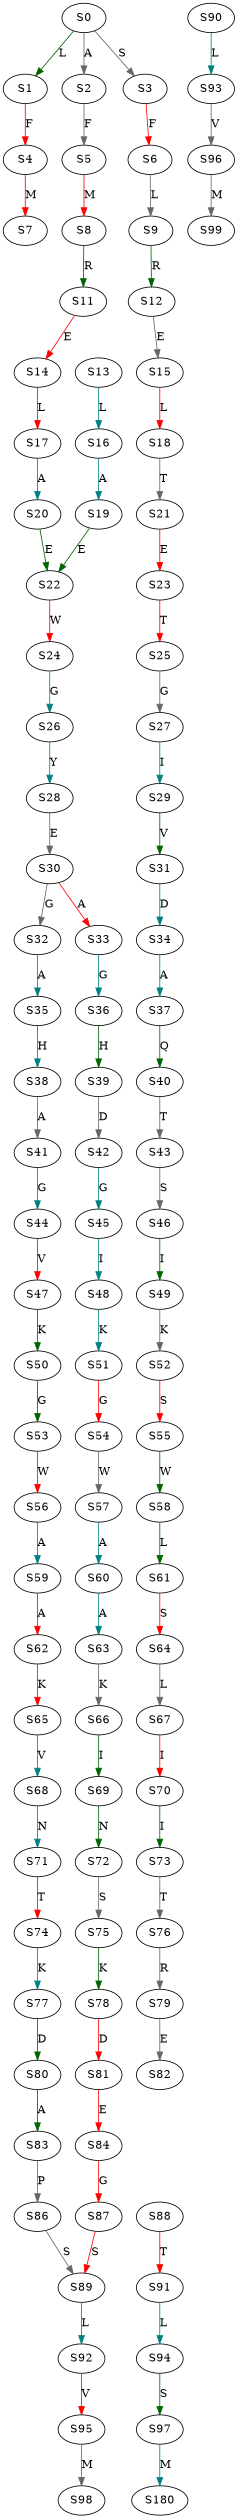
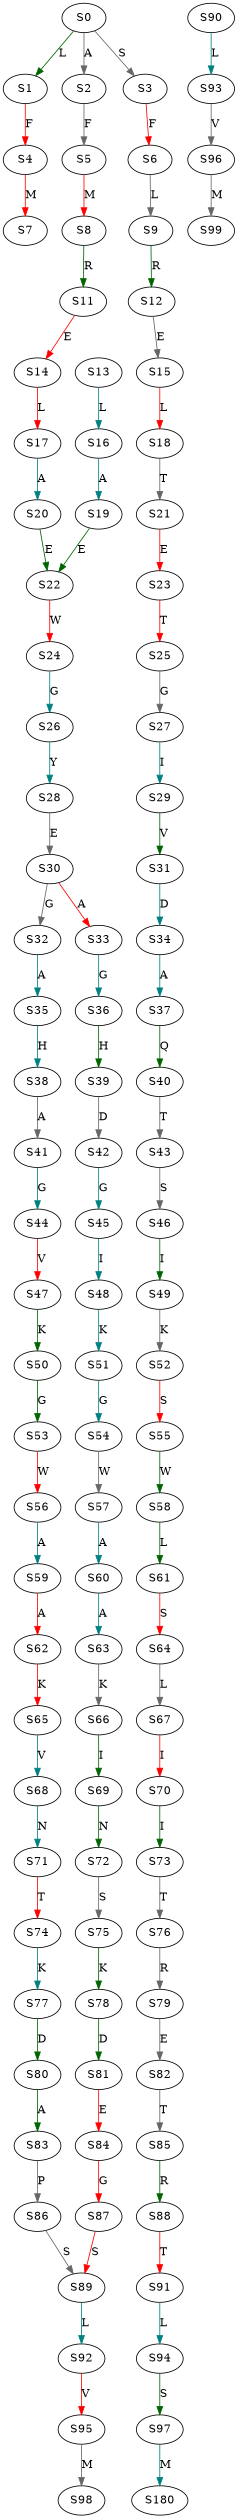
edge "S51" -> "S54": color red -> teal
edge "S78" -> "S81": color red -> darkgreen
node "S85": added
